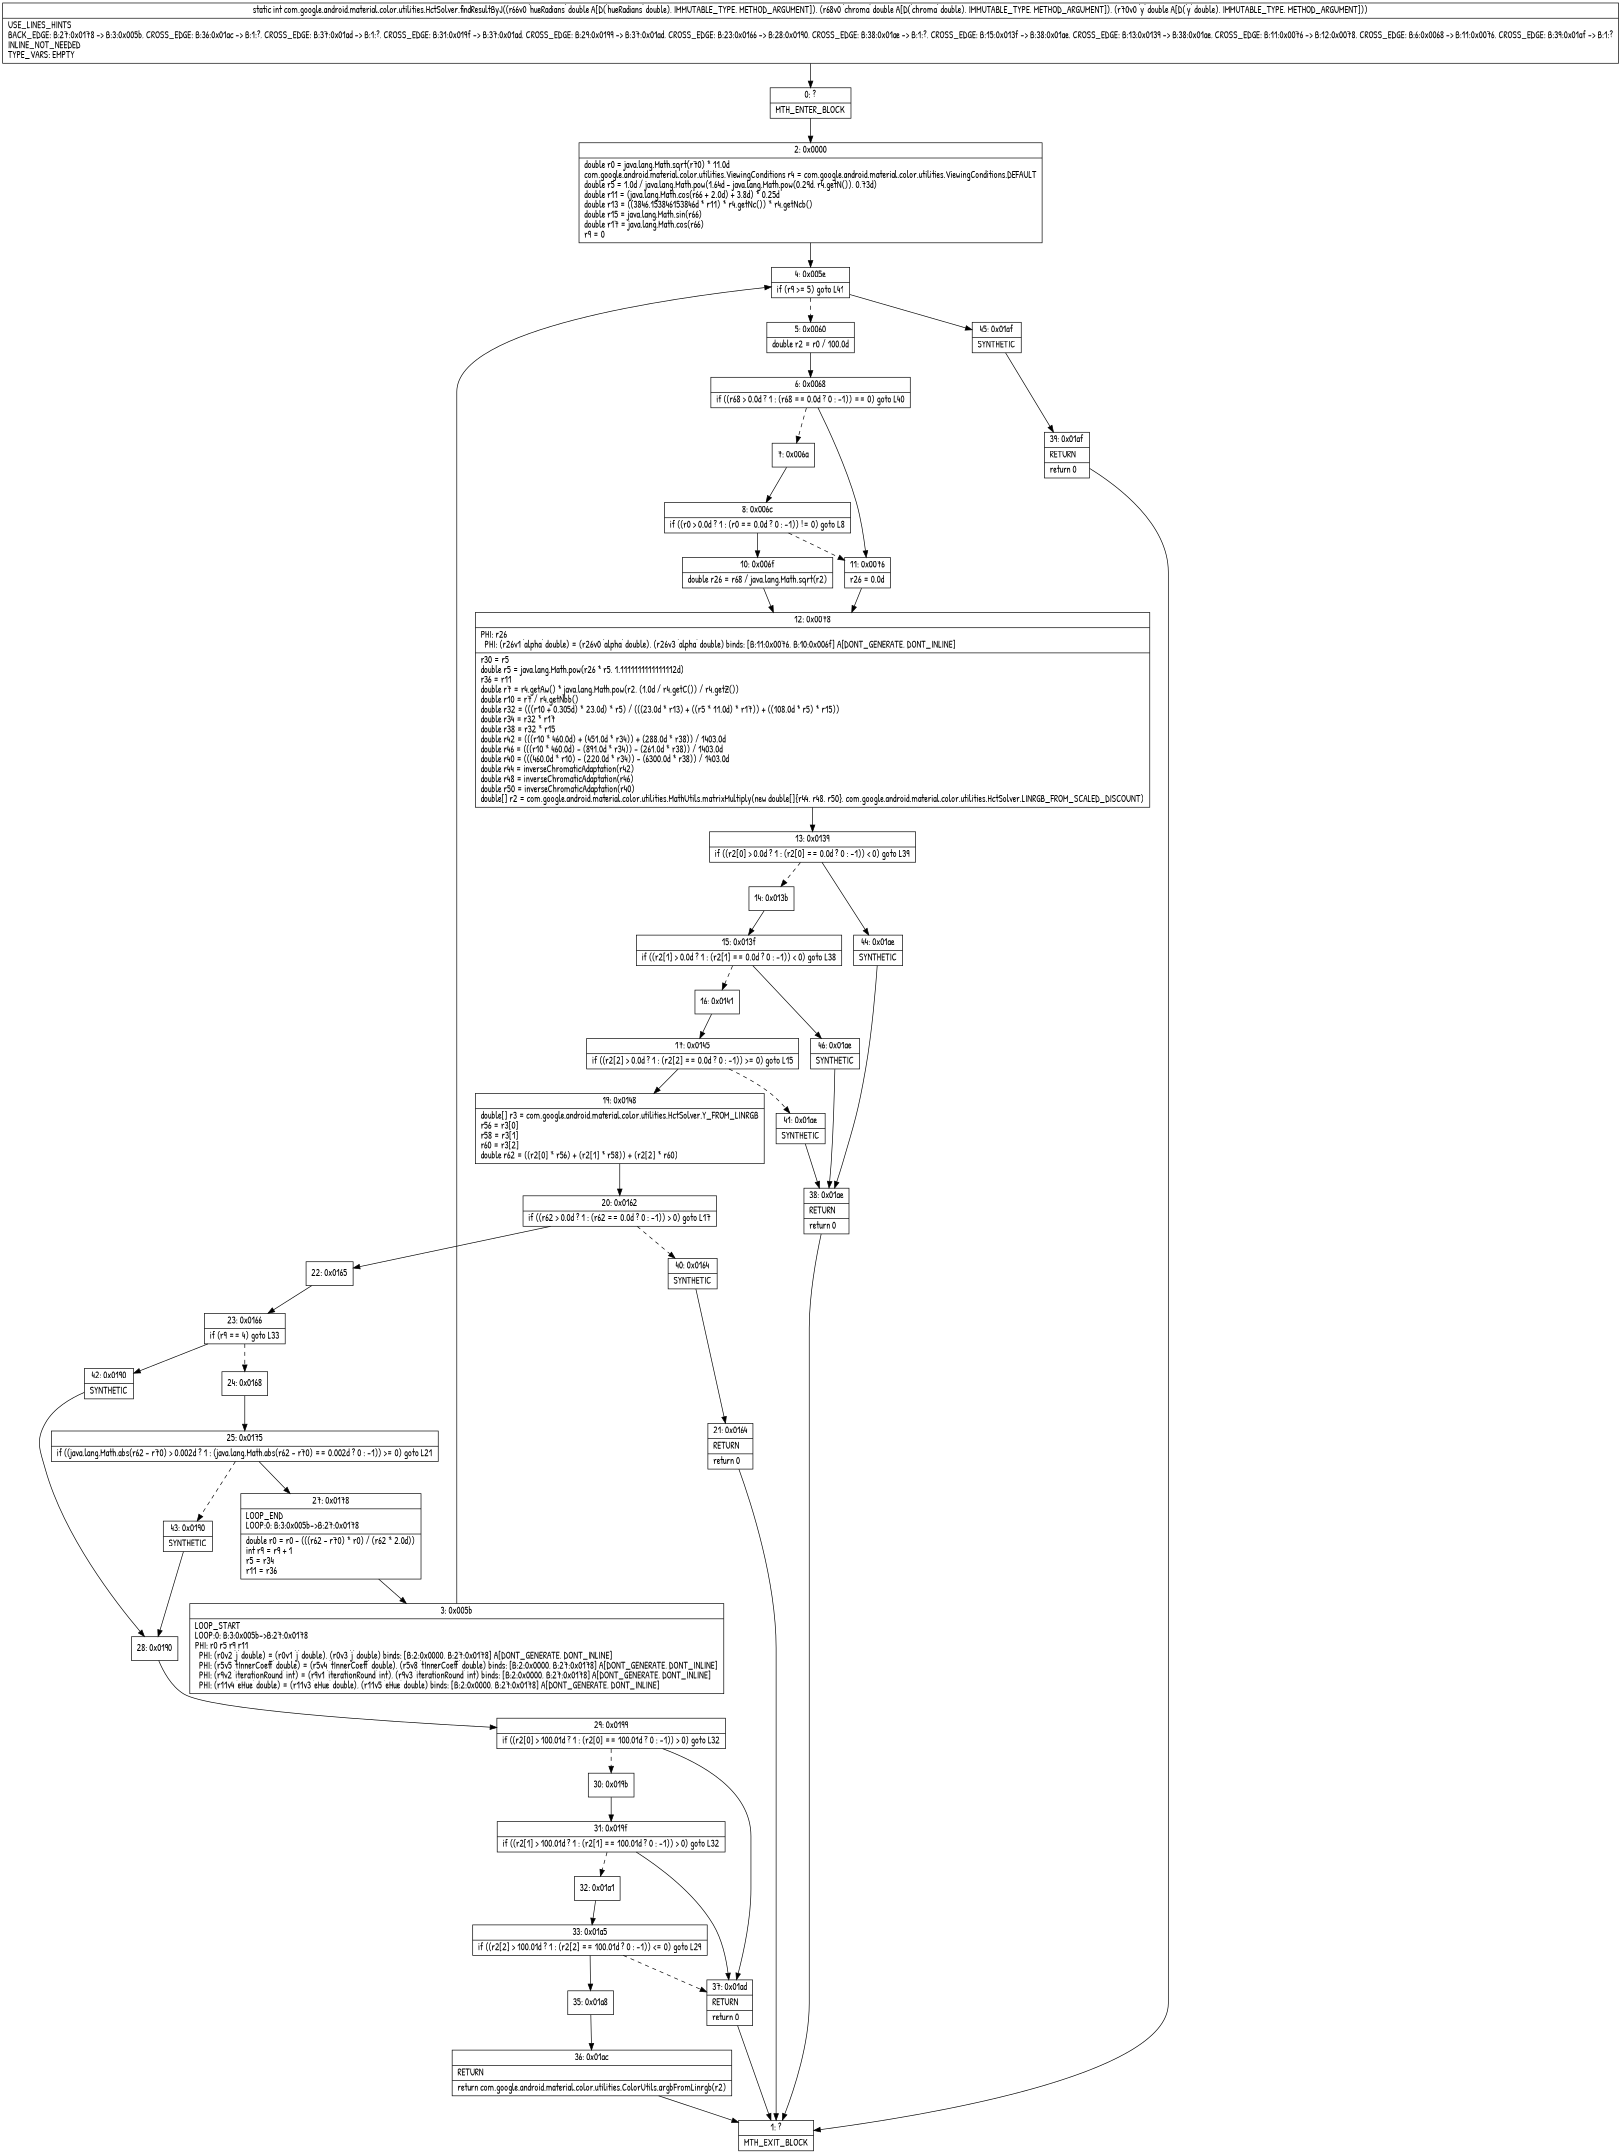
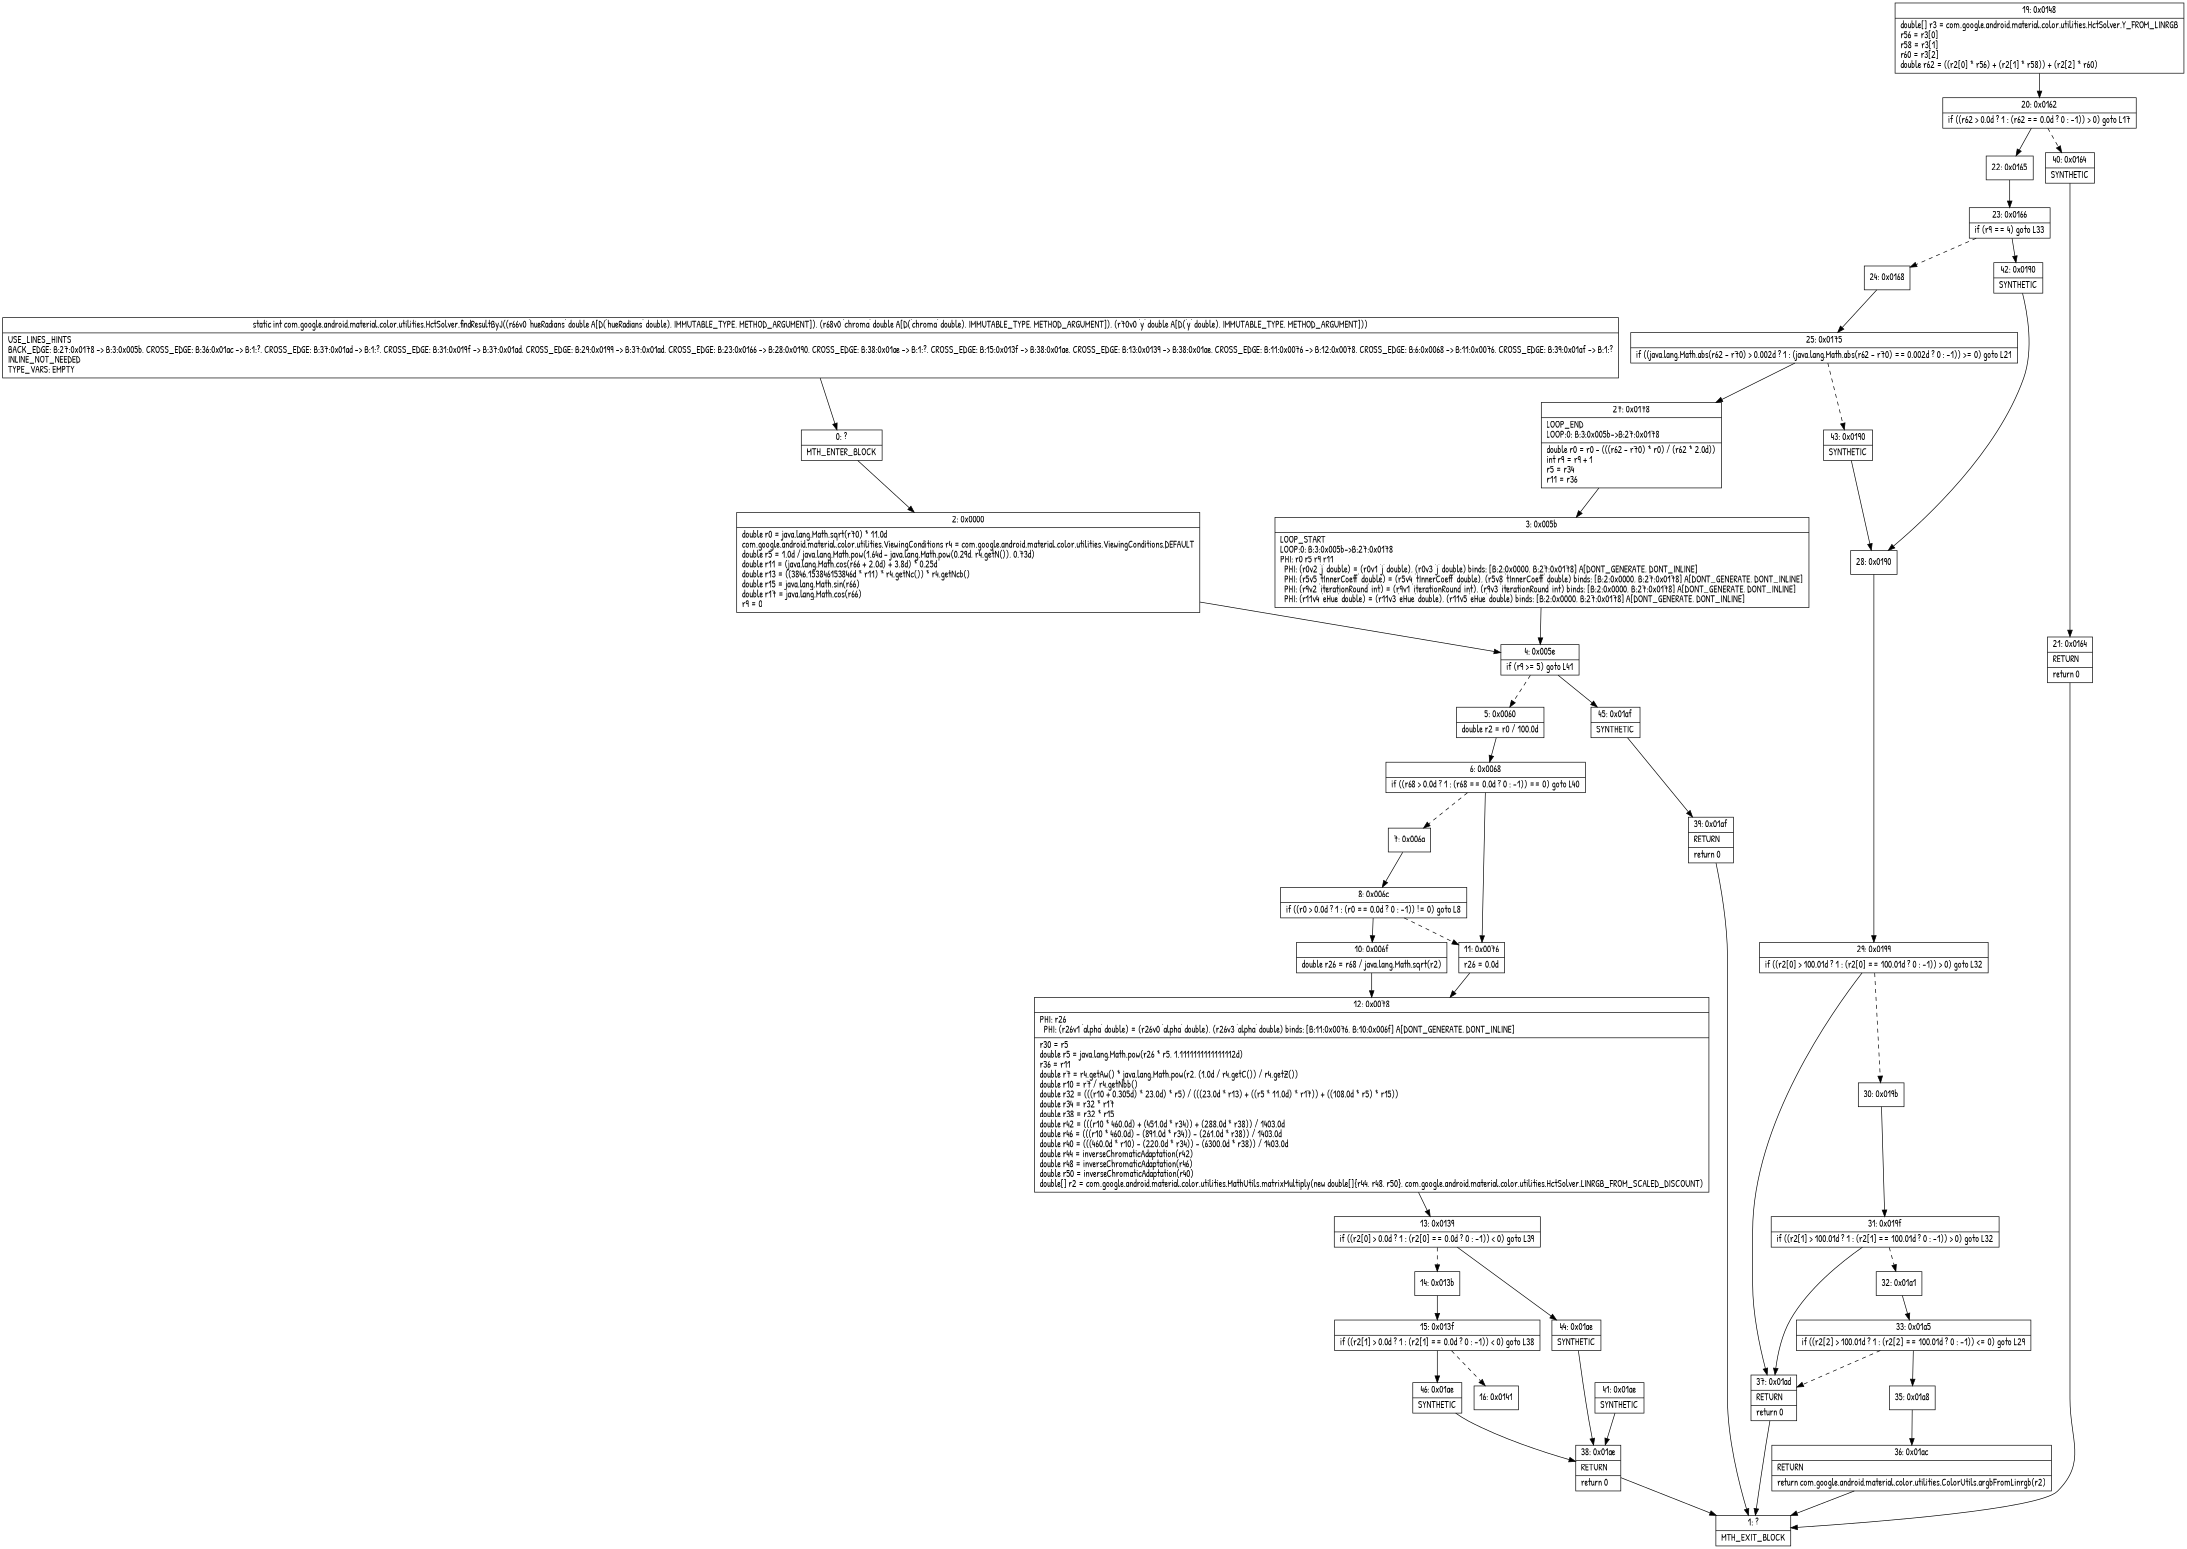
node "17: 0x0145": removed
